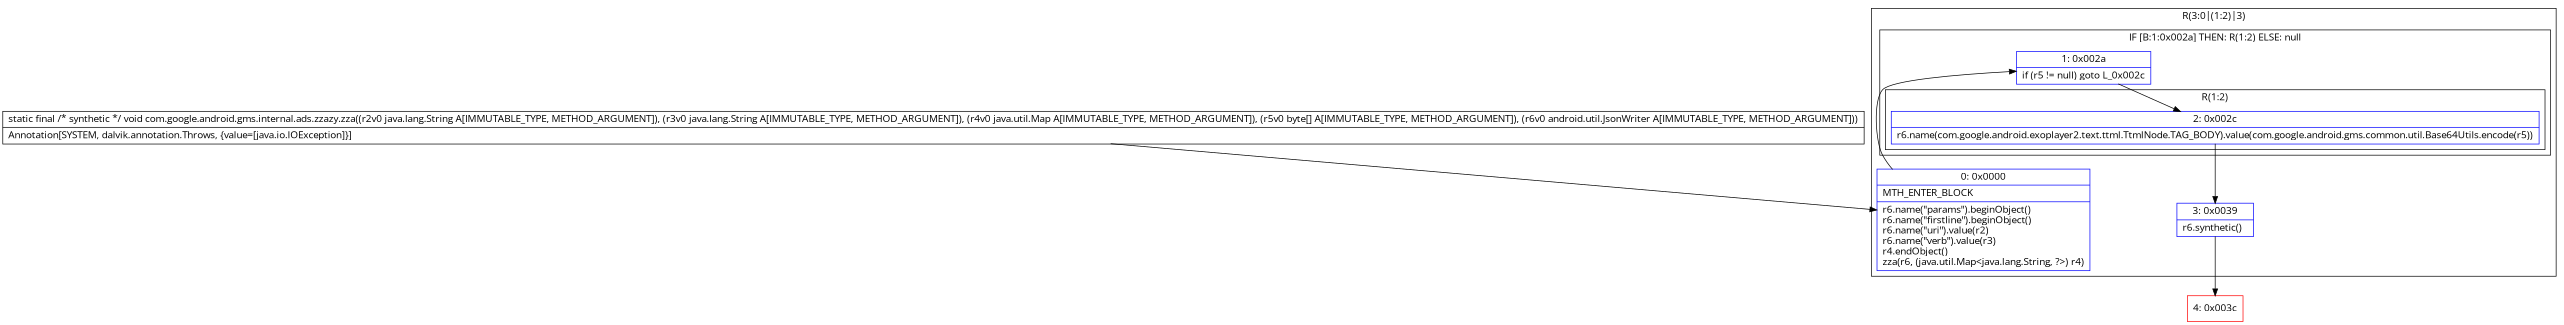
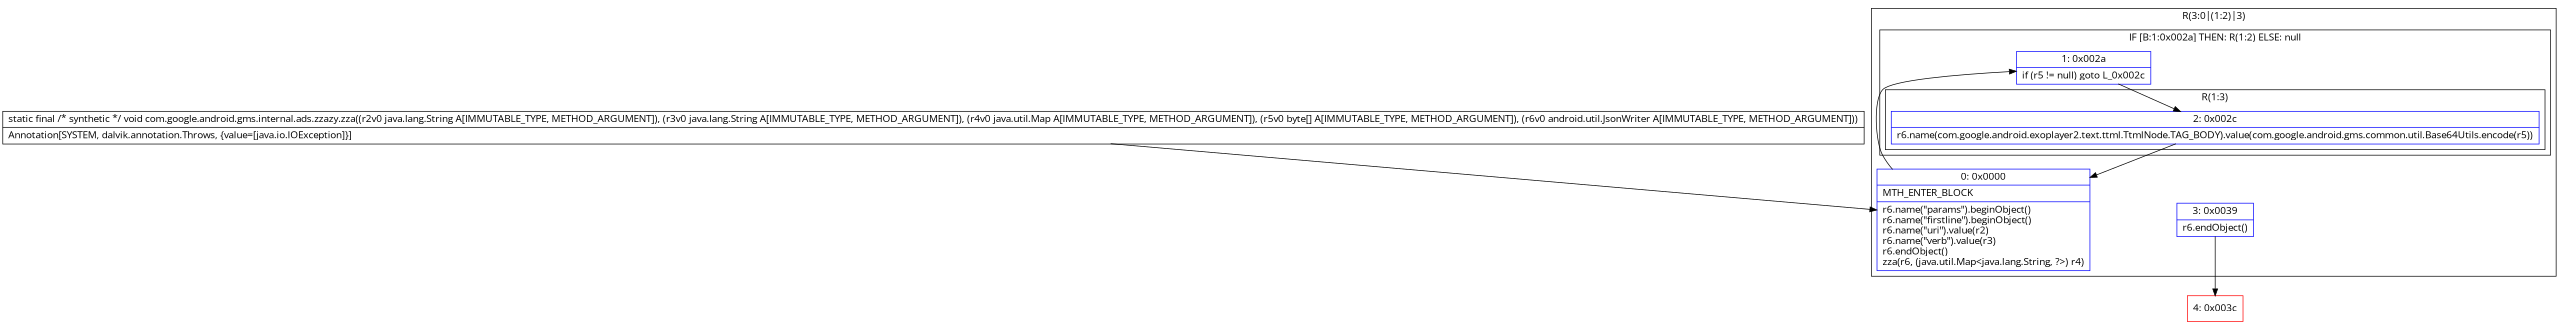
cluster "R(1:2)": label "R(1:2)" -> "R(1:3)"
edge "2: 0x002c" -> "3: 0x0039": now "2: 0x002c" -> "0: 0x0000"
node "3: 0x0039": text "r6.synthetic()" -> "r6.endObject()"
node "0: 0x0000": text "r4.endObject()" -> "r6.endObject()"
